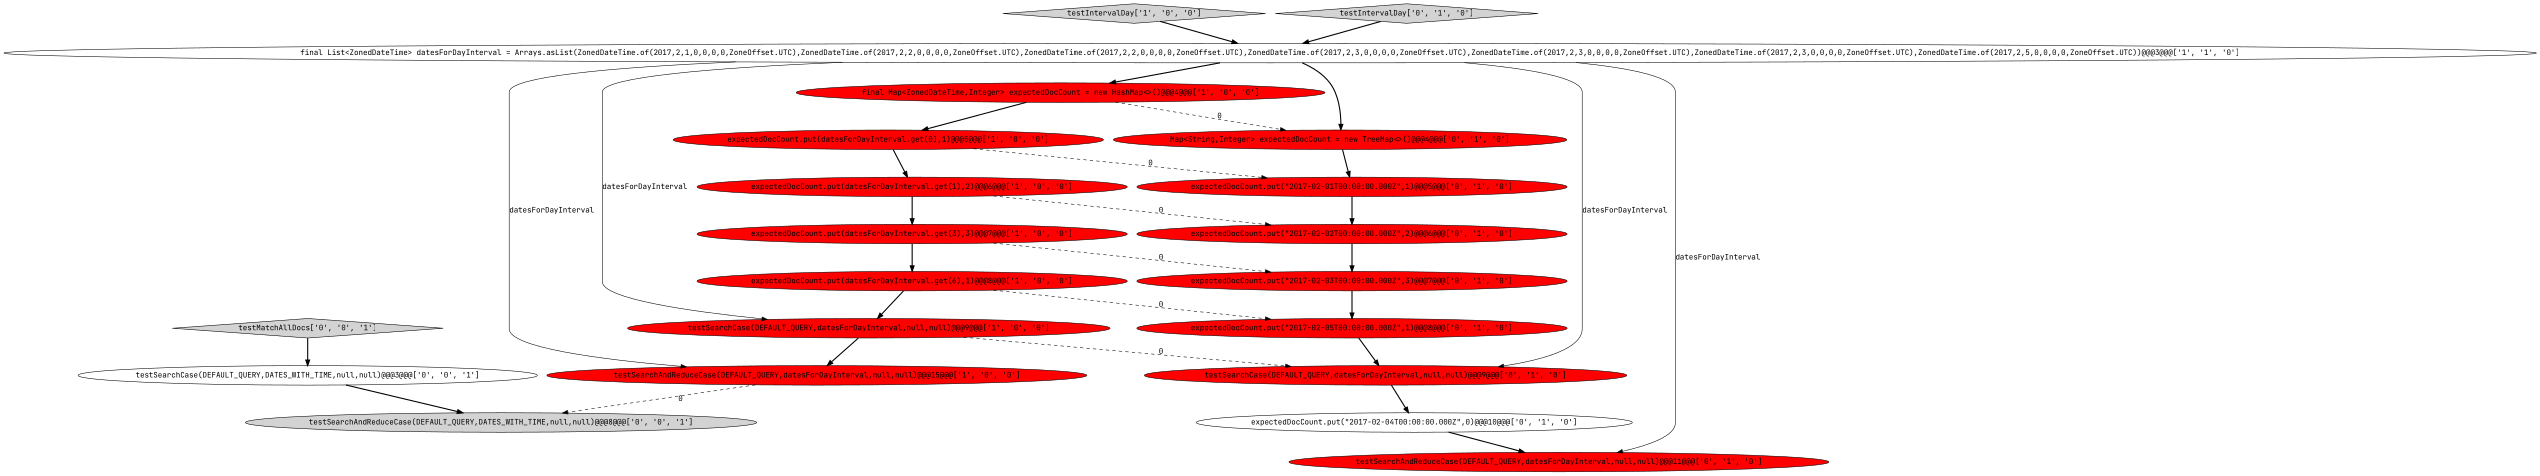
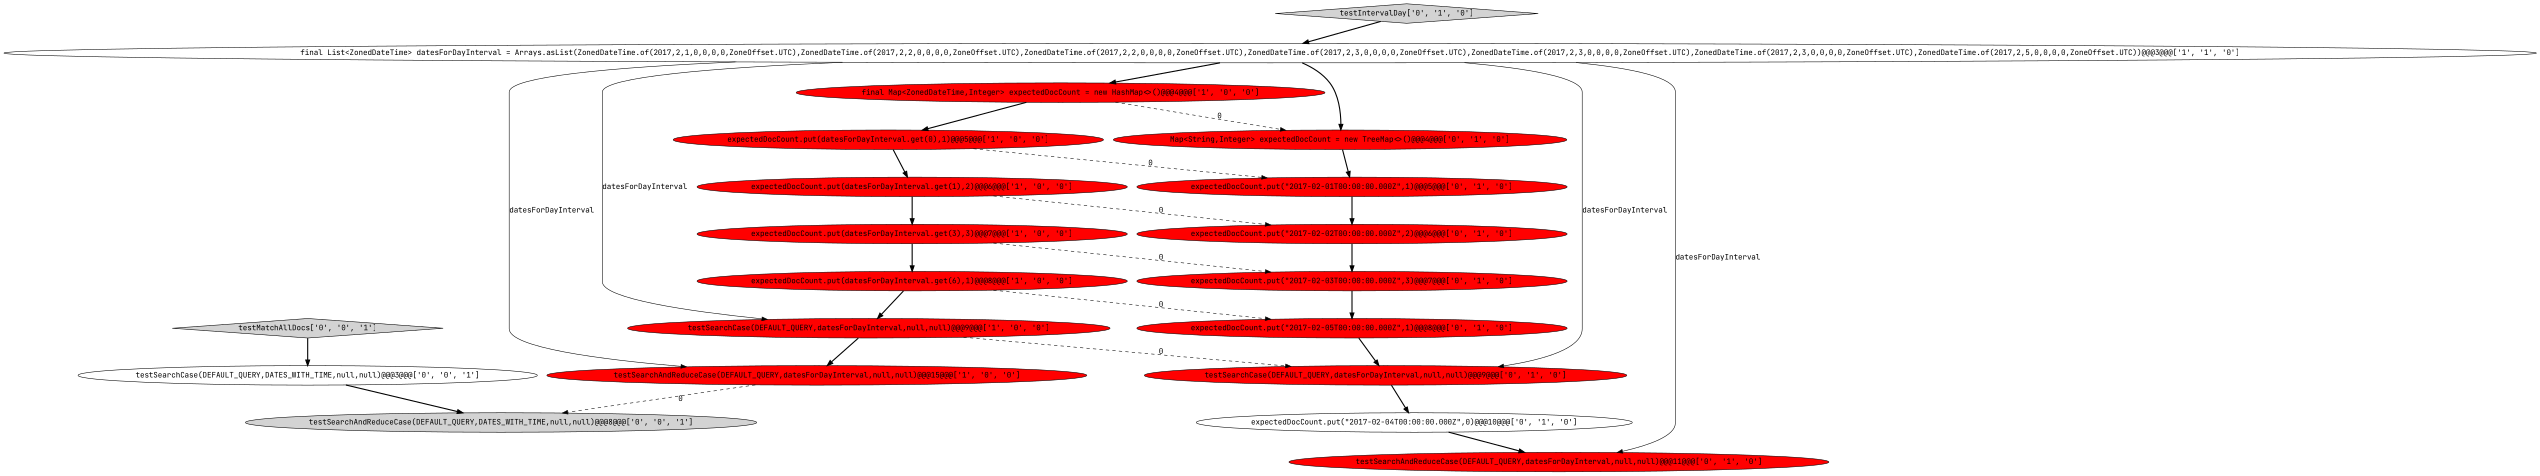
node "testIntervalDay['1', '0', '0']": removed
